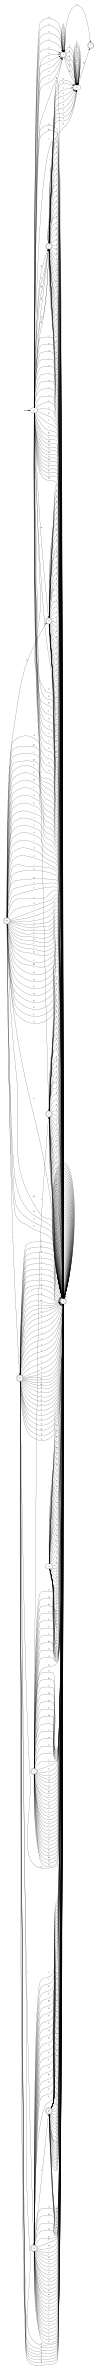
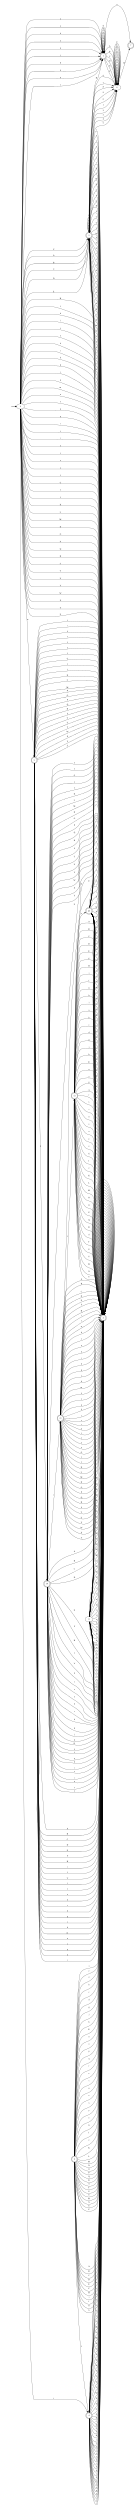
edge "10" -> "5": reversed
